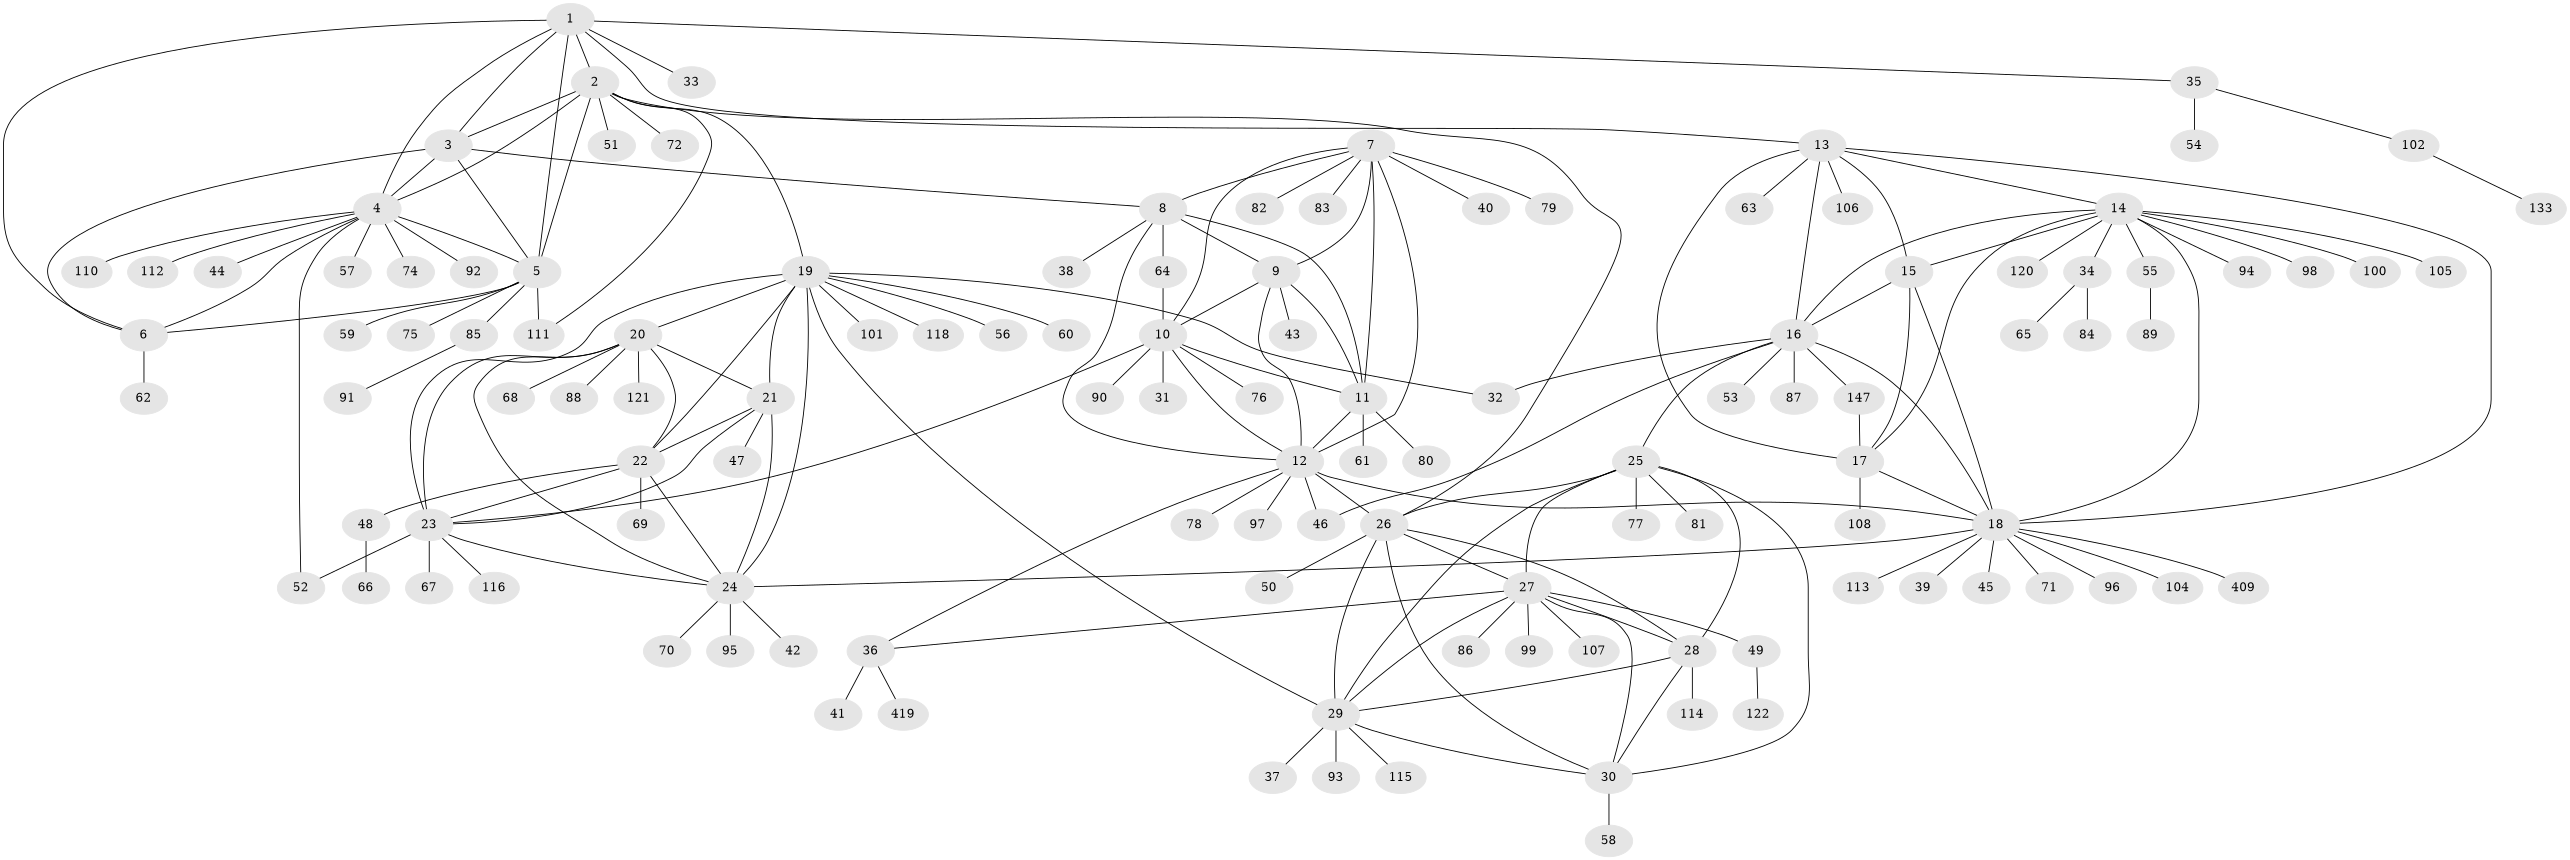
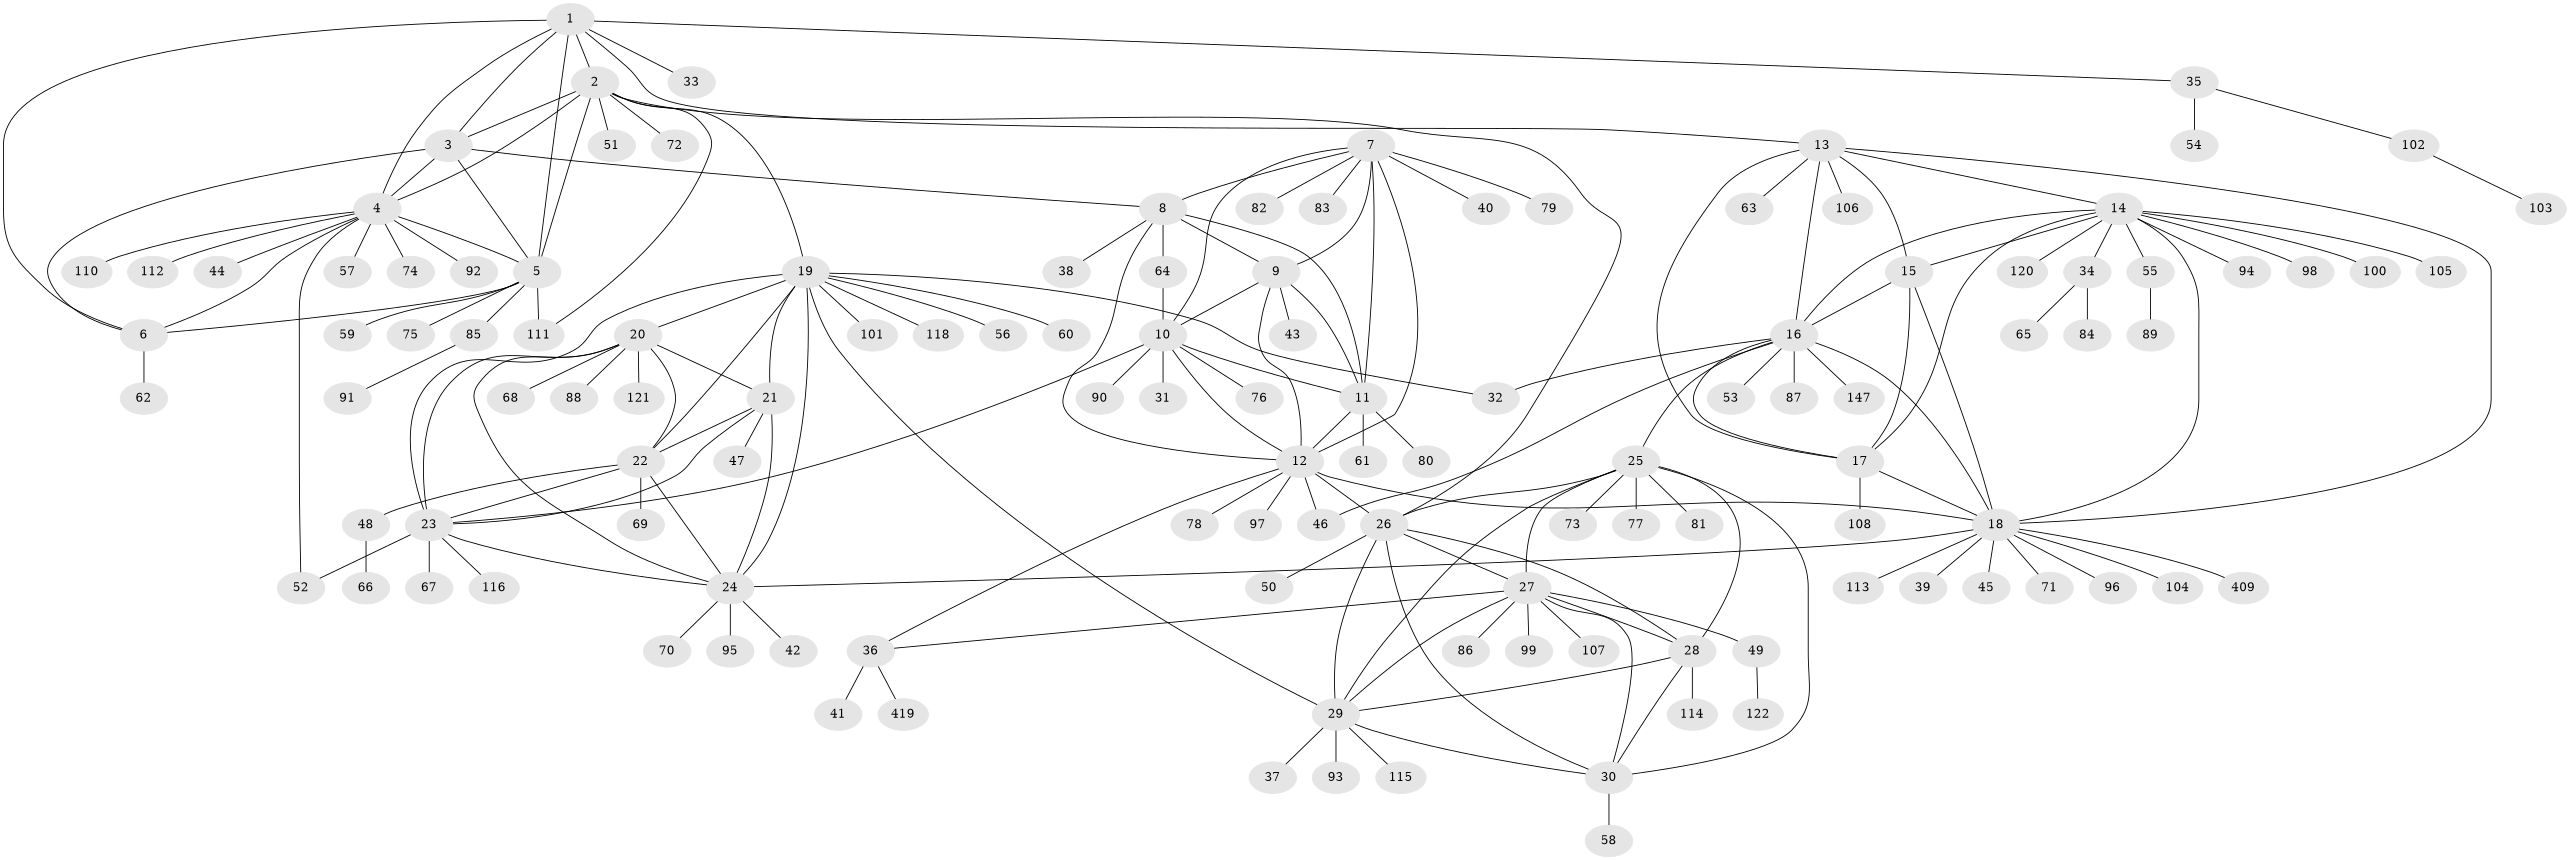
node "133": label "133" -> "103"
edge "147" -- "17": now "16" -- "17"
node "73": added
